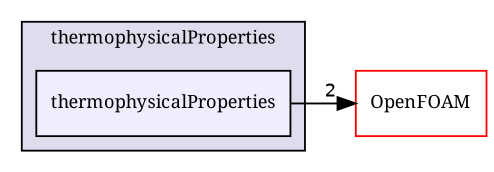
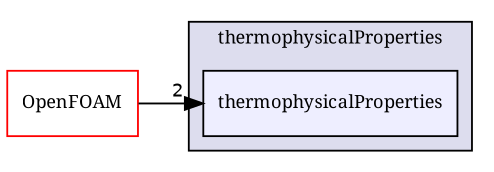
edge "thermophysicalProperties" -> "OpenFOAM": reversed
